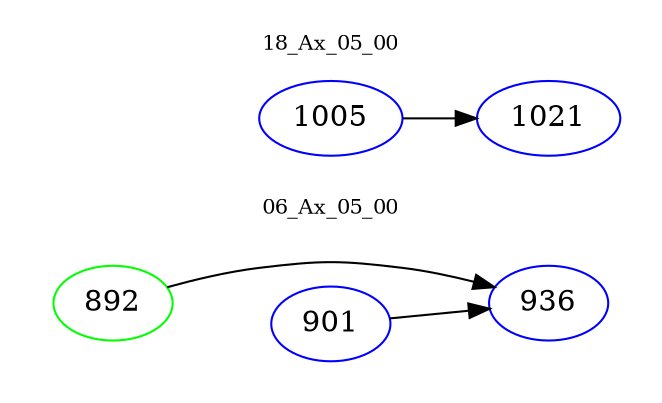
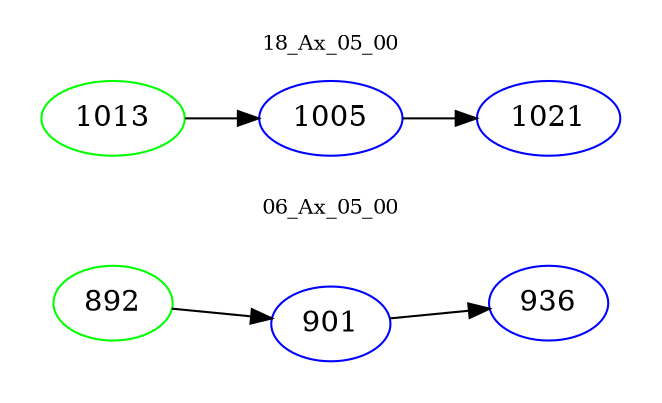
node "1013": added
edge "892" -> "936": now "892" -> "901"
